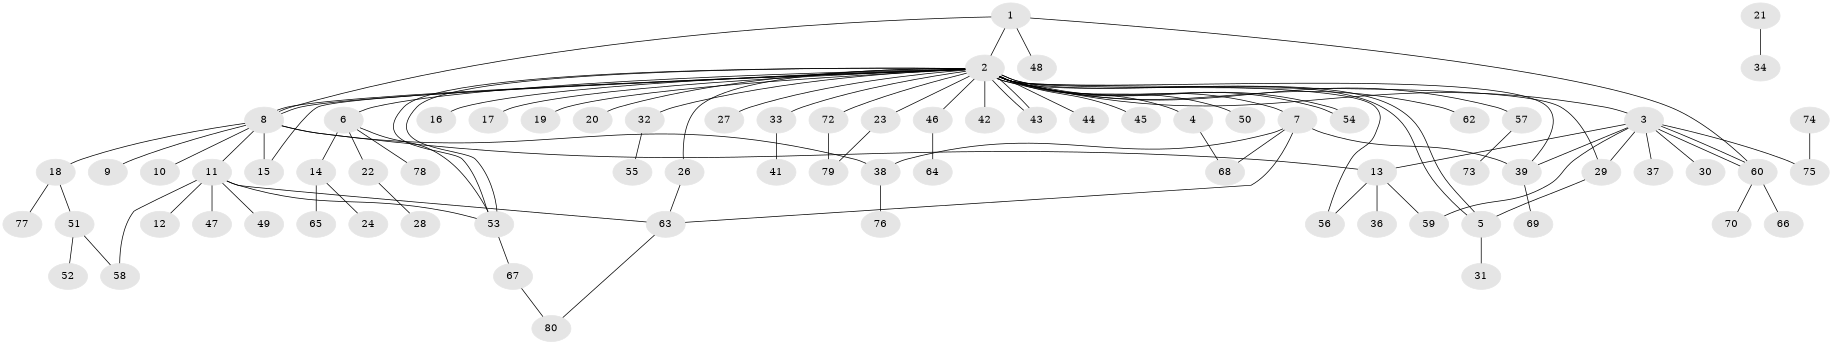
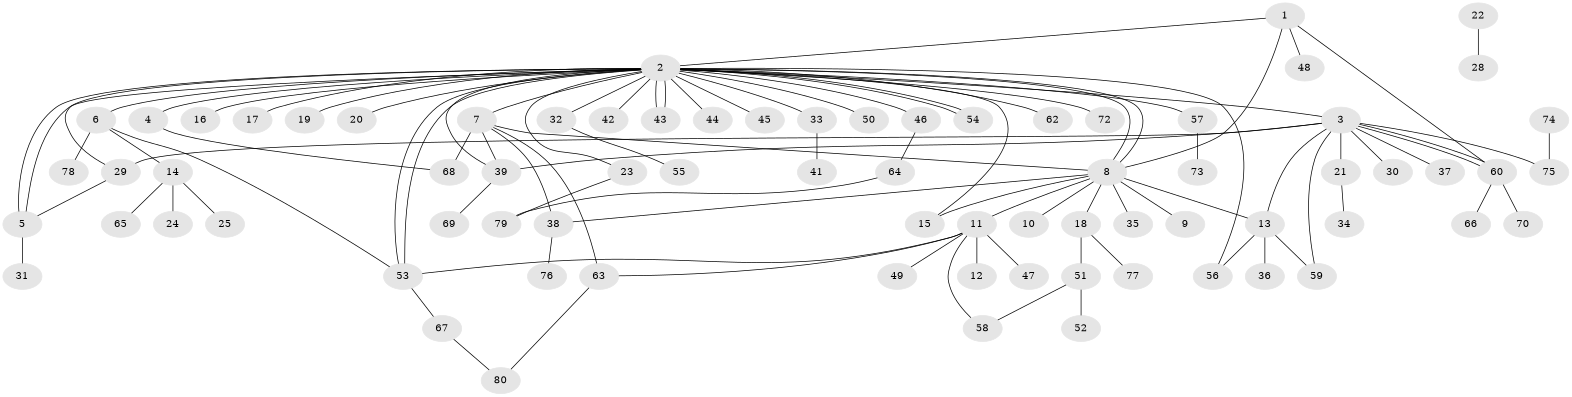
node "27": removed
edge "6" -- "22": removed
edge "72" -- "79": now "64" -- "79"
edge "3" -- "21": added
edge "7" -- "8": added
node "26": removed
node "25": added
node "35": added
